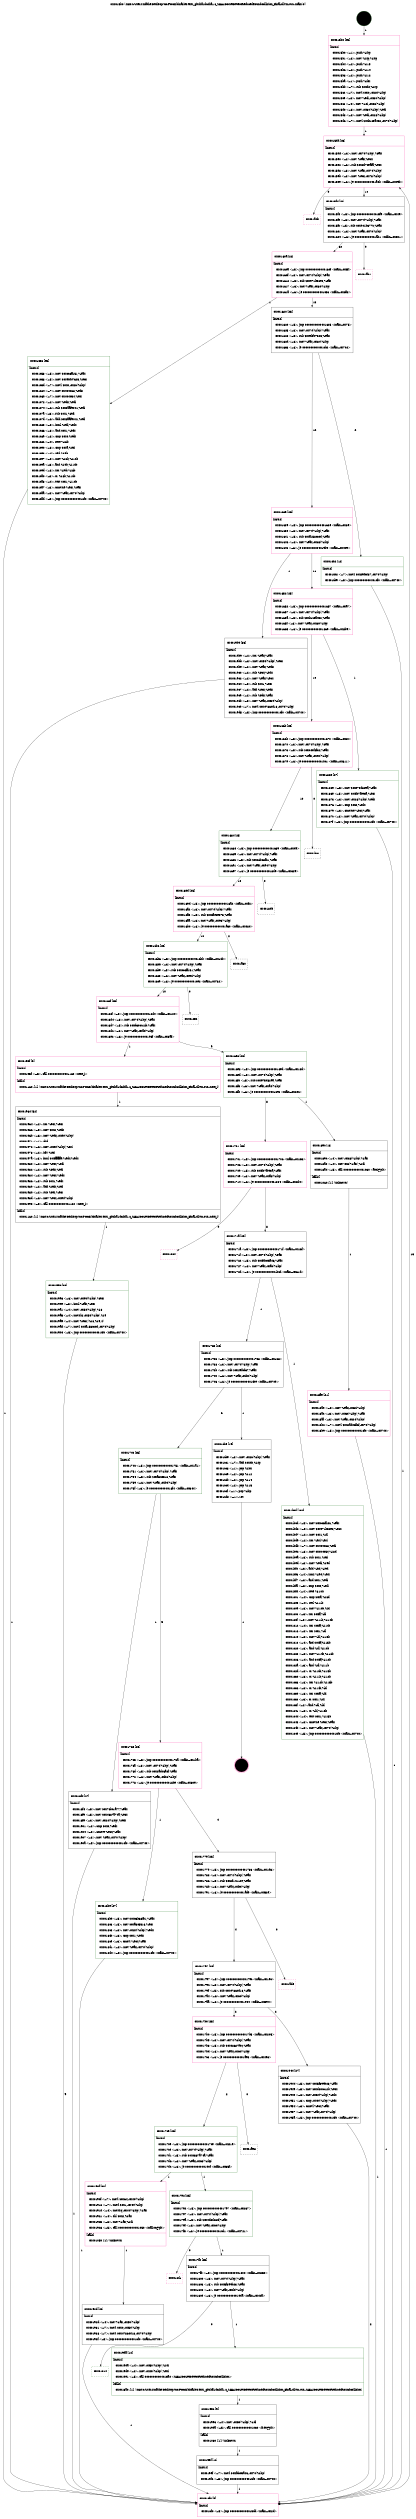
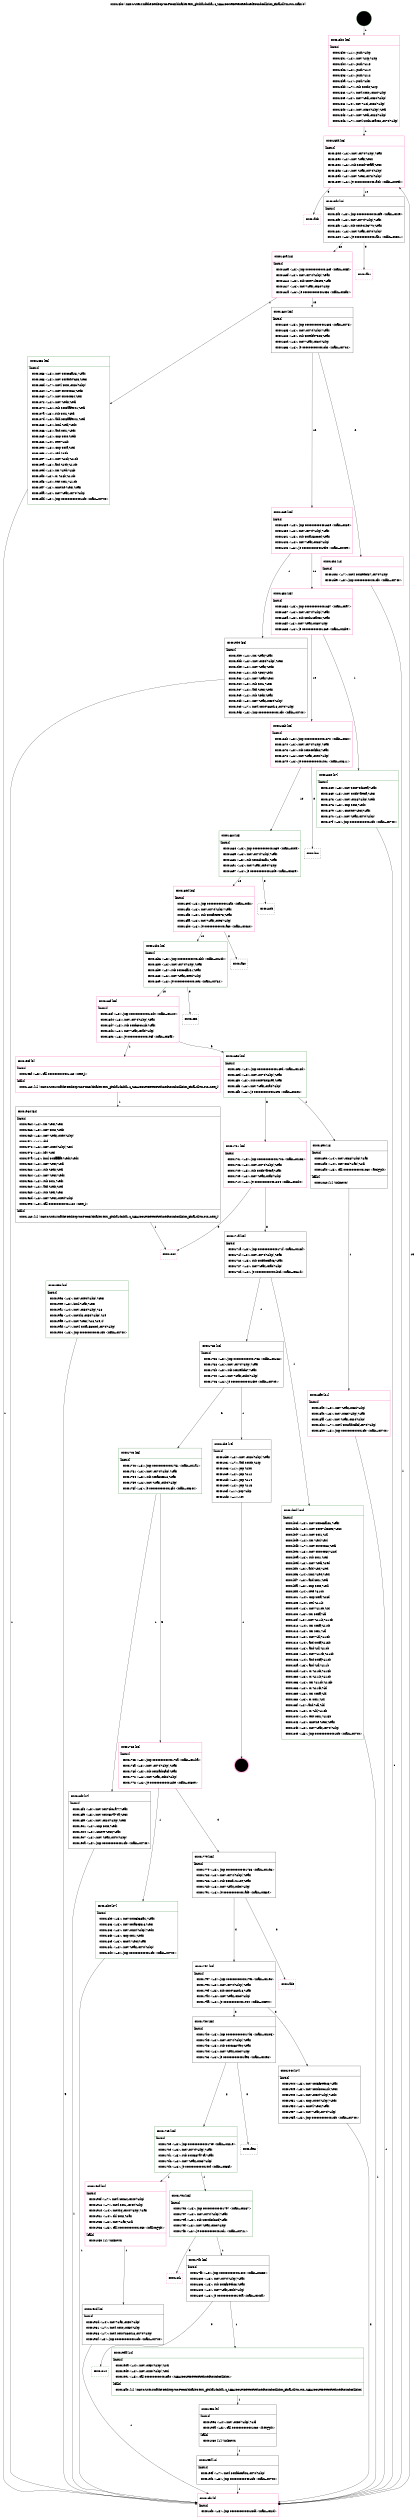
node "0x401cb2 [12]": color darkgreen -> deeppink
edge "0x401964 [52]" -> "0x401998 [33]": now "0x401964 [52]" -> "0x401884"
node "0x4017b0 [25]": color deeppink -> black
